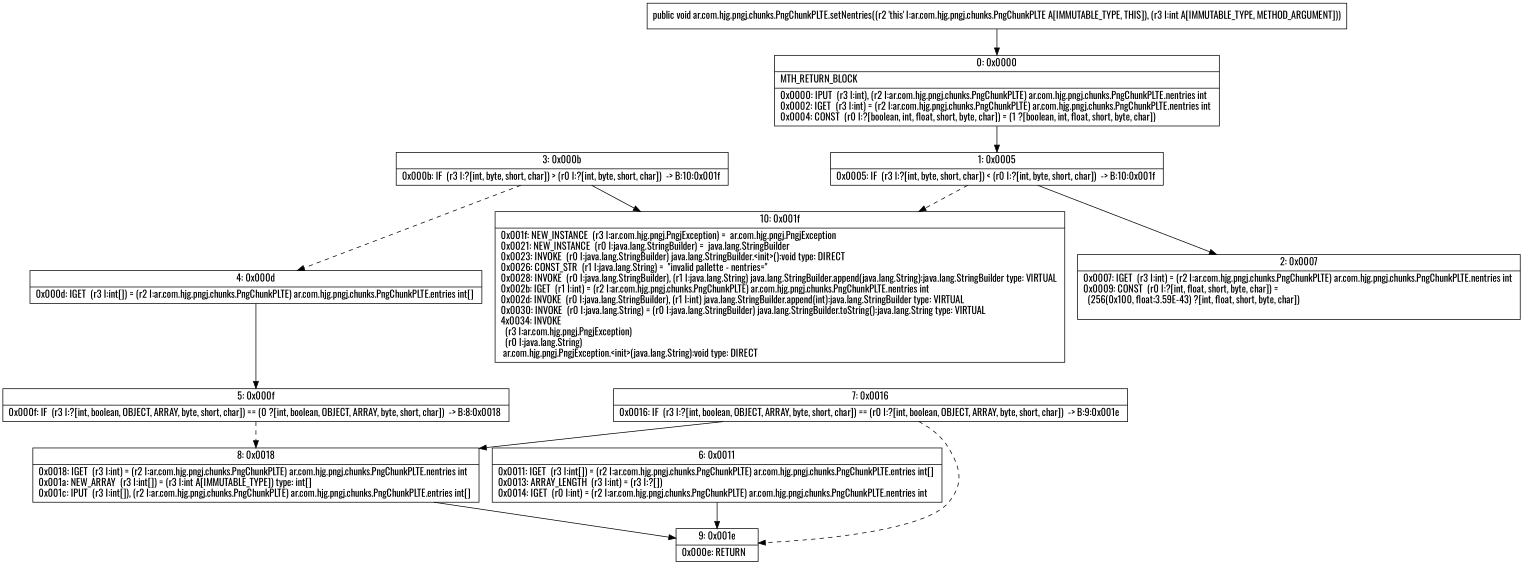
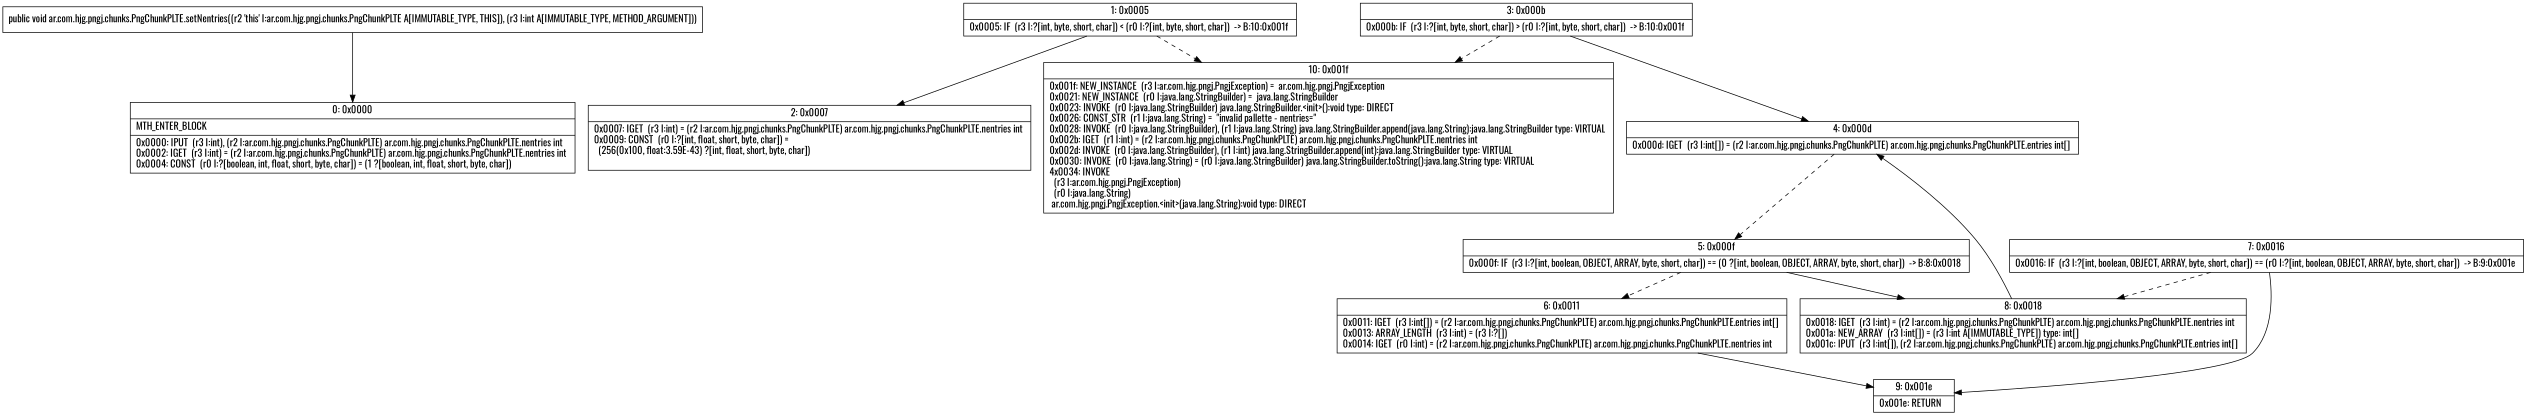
node "0: 0x0000": text "MTH_RETURN_BLOCK" -> "MTH_ENTER_BLOCK"
edge "0: 0x0000" -> "1: 0x0005": removed
edge "3: 0x000b" -> "10: 0x001f": style solid -> dashed
edge "3: 0x000b" -> "4: 0x000d": style dashed -> solid
edge "5: 0x000f" -> "6: 0x0011": added
edge "4: 0x000d" -> "5: 0x000f": style solid -> dashed
edge "5: 0x000f" -> "8: 0x0018": style dashed -> solid
edge "7: 0x0016" -> "8: 0x0018": style solid -> dashed
edge "8: 0x0018" -> "9: 0x001e": now "8: 0x0018" -> "4: 0x000d"
edge "7: 0x0016" -> "9: 0x001e": style dashed -> solid
node "9: 0x001e": text "0x000e: RETURN" -> "0x001e: RETURN"
